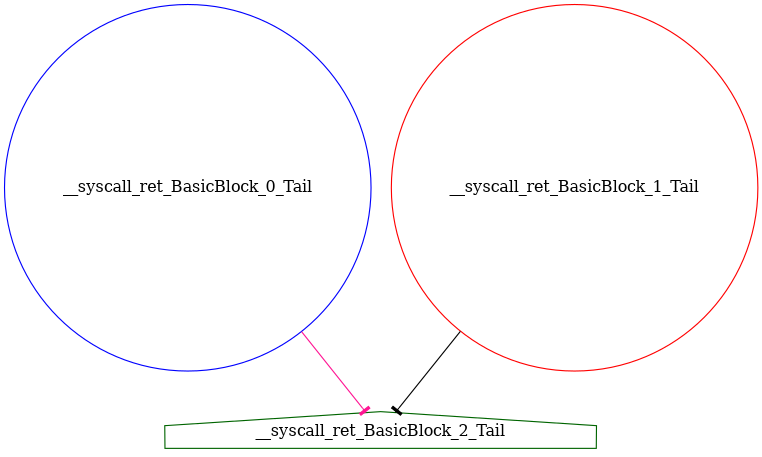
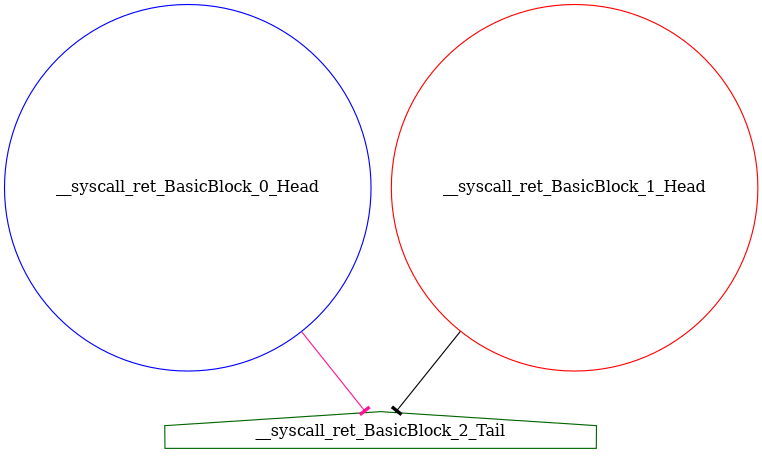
node "__syscall_ret_BasicBlock_0_Tail": label "__syscall_ret_BasicBlock_0_Tail" -> "__syscall_ret_BasicBlock_0_Head"
node "__syscall_ret_BasicBlock_1_Tail": label "__syscall_ret_BasicBlock_1_Tail" -> "__syscall_ret_BasicBlock_1_Head"
